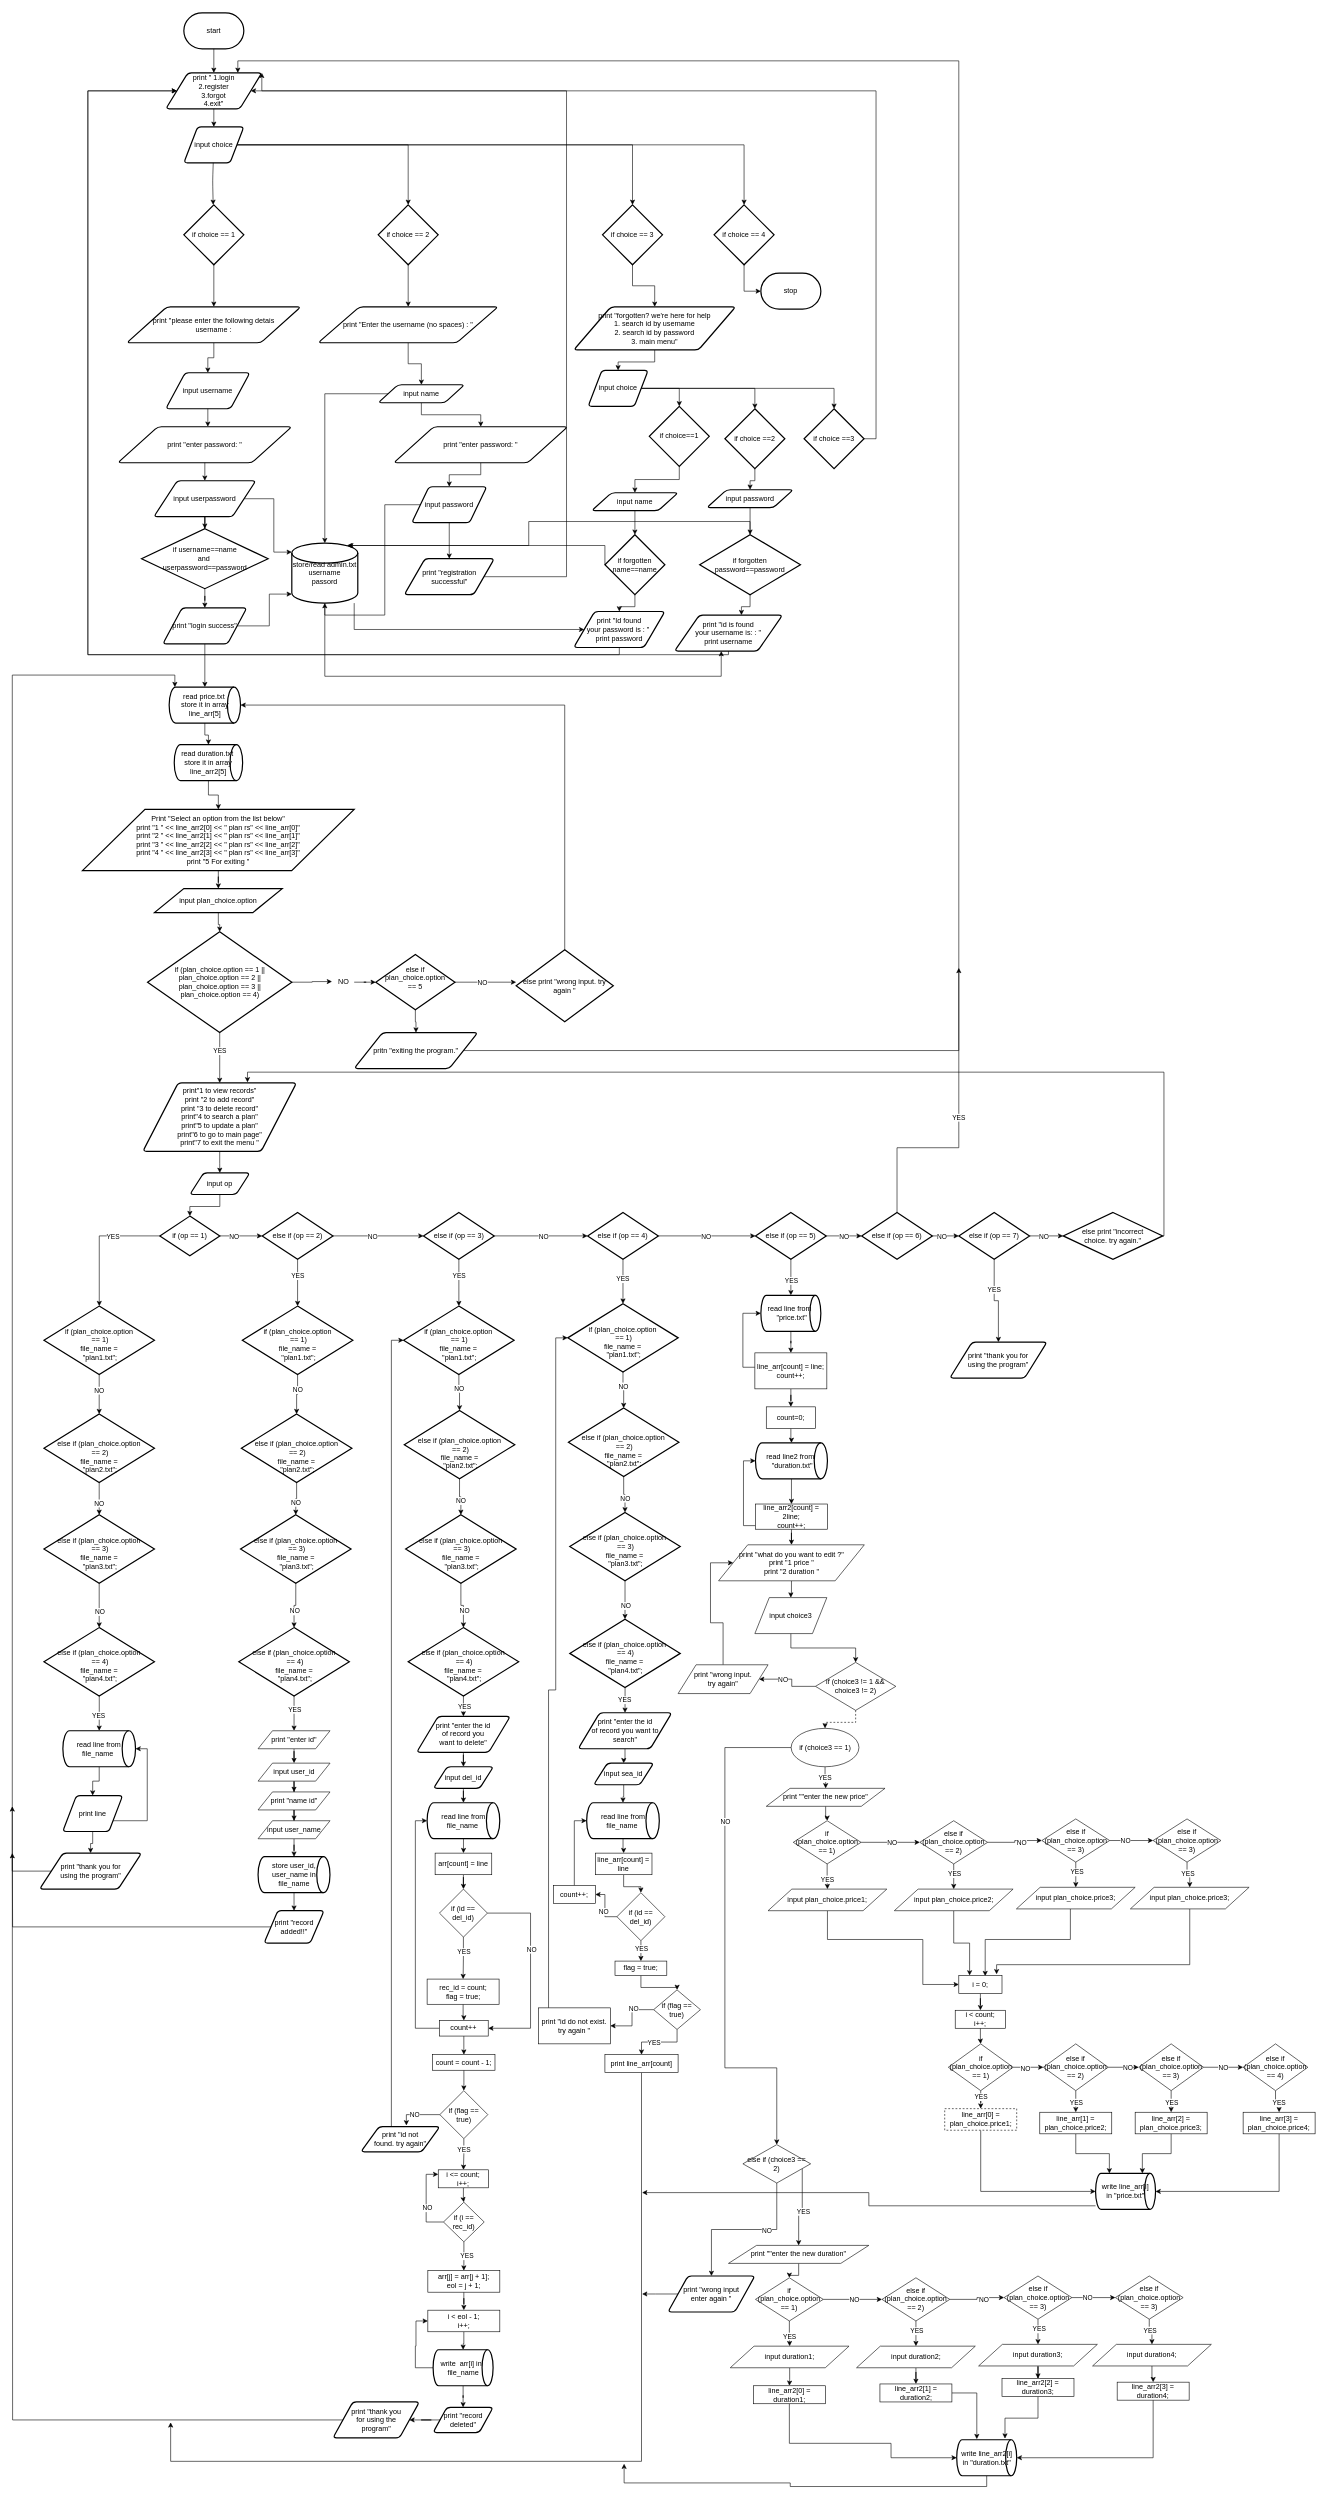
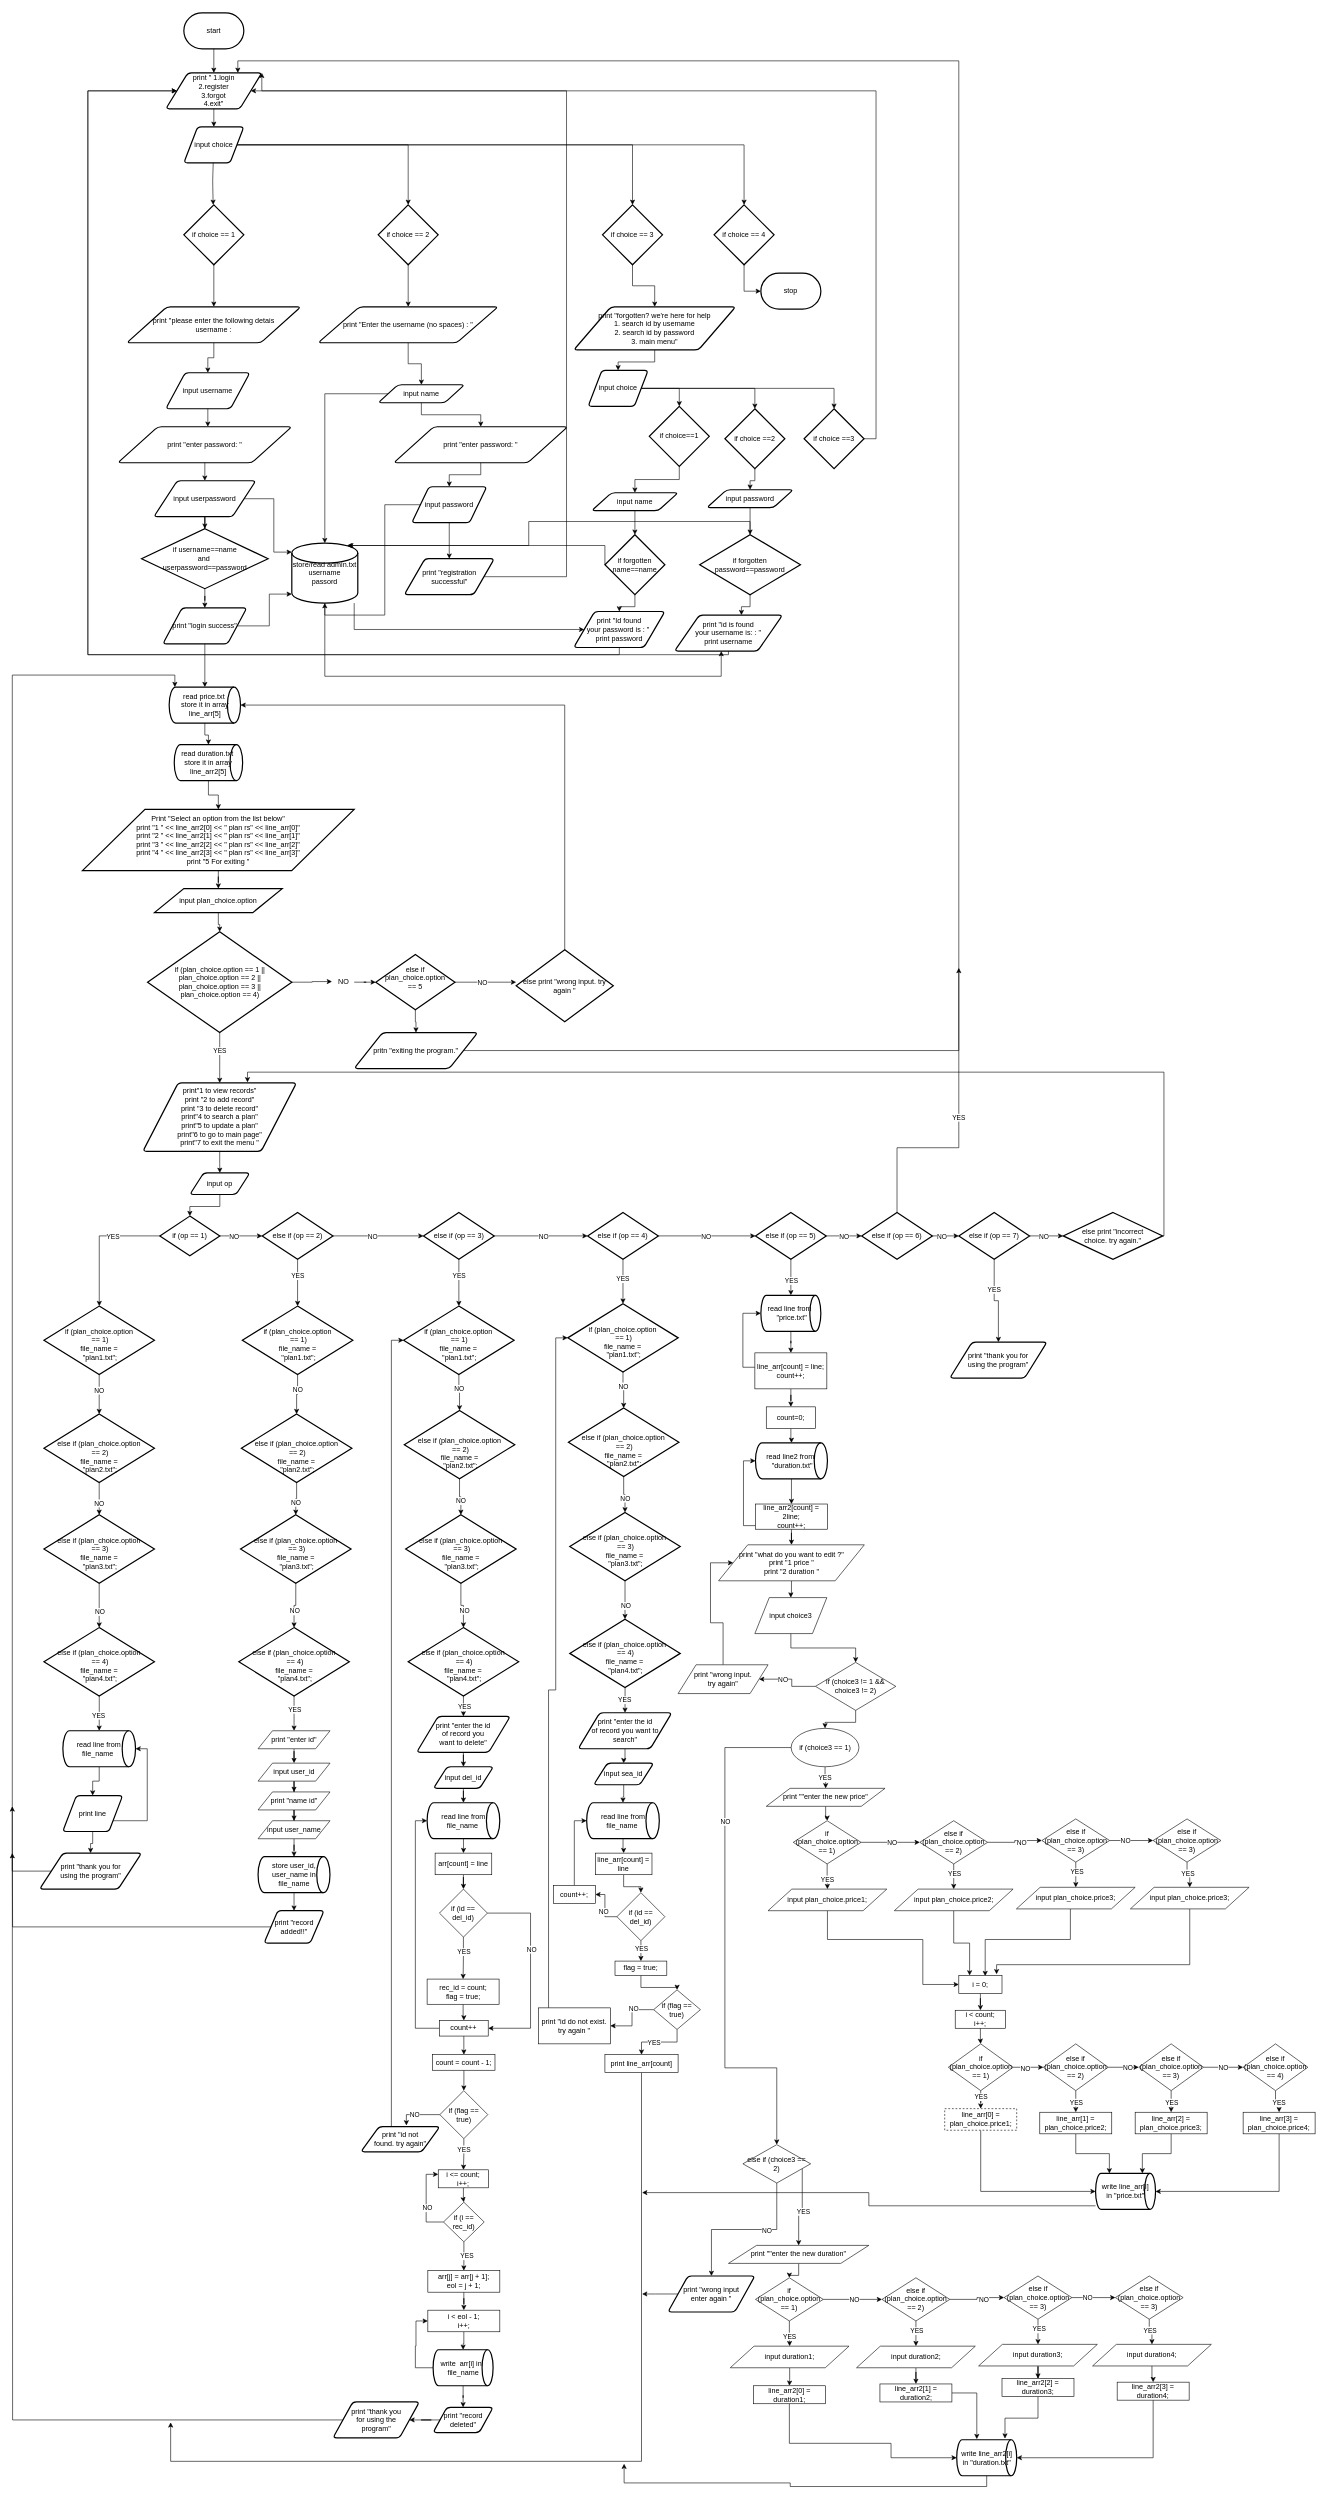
edge "if (choice3 != 1 && choice3 != 2)" -> "if (choice3 == 1)": style dashed -> solid
